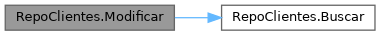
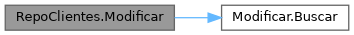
node "RepoClientes.Buscar": label "RepoClientes.Buscar" -> "Modificar.Buscar"
